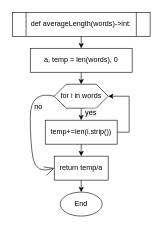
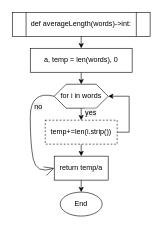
node "temp+=len(i.strip())": style solid -> dashed
